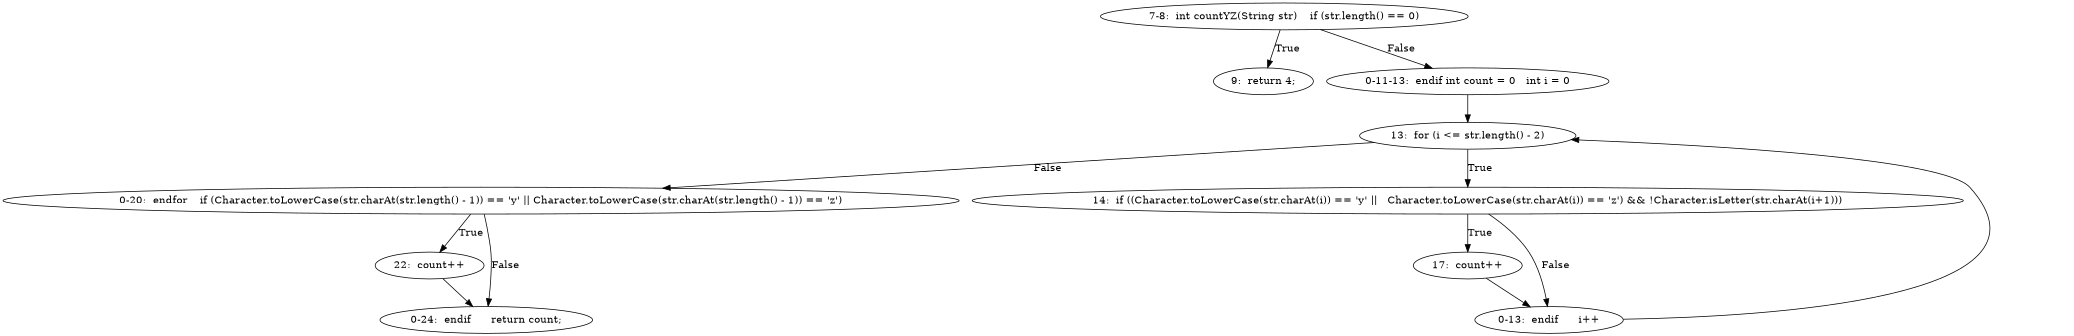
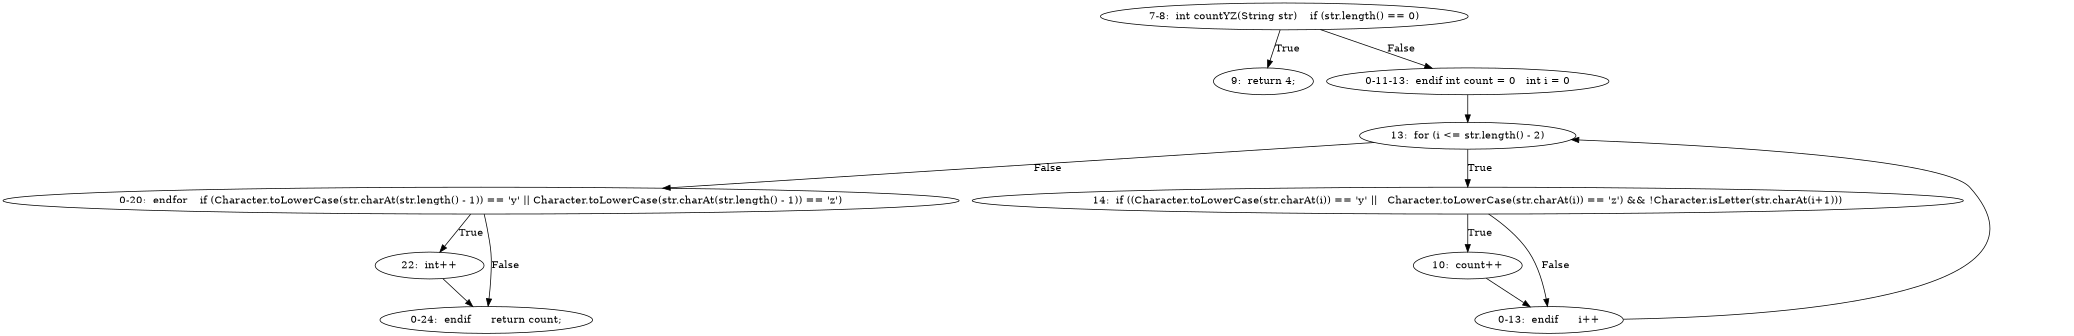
node "22:  count++": label "22:  count++" -> "22:  int++"
node "17:  count++": label "17:  count++" -> "10:  count++"
